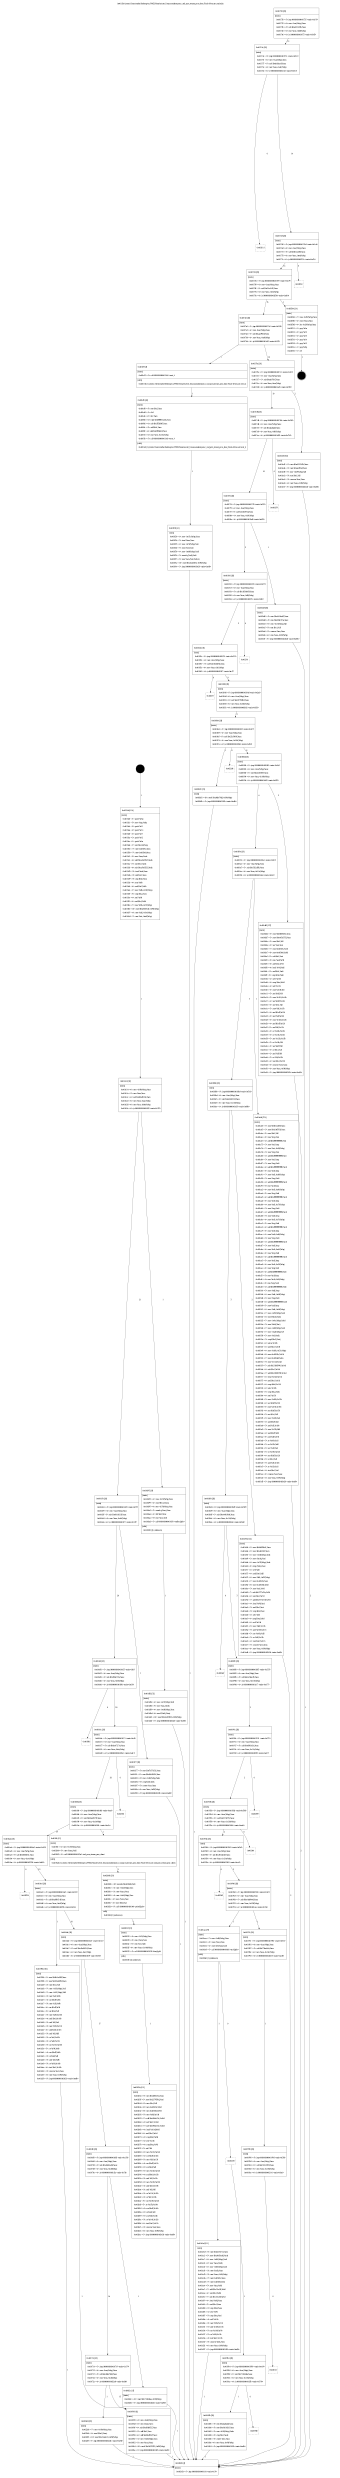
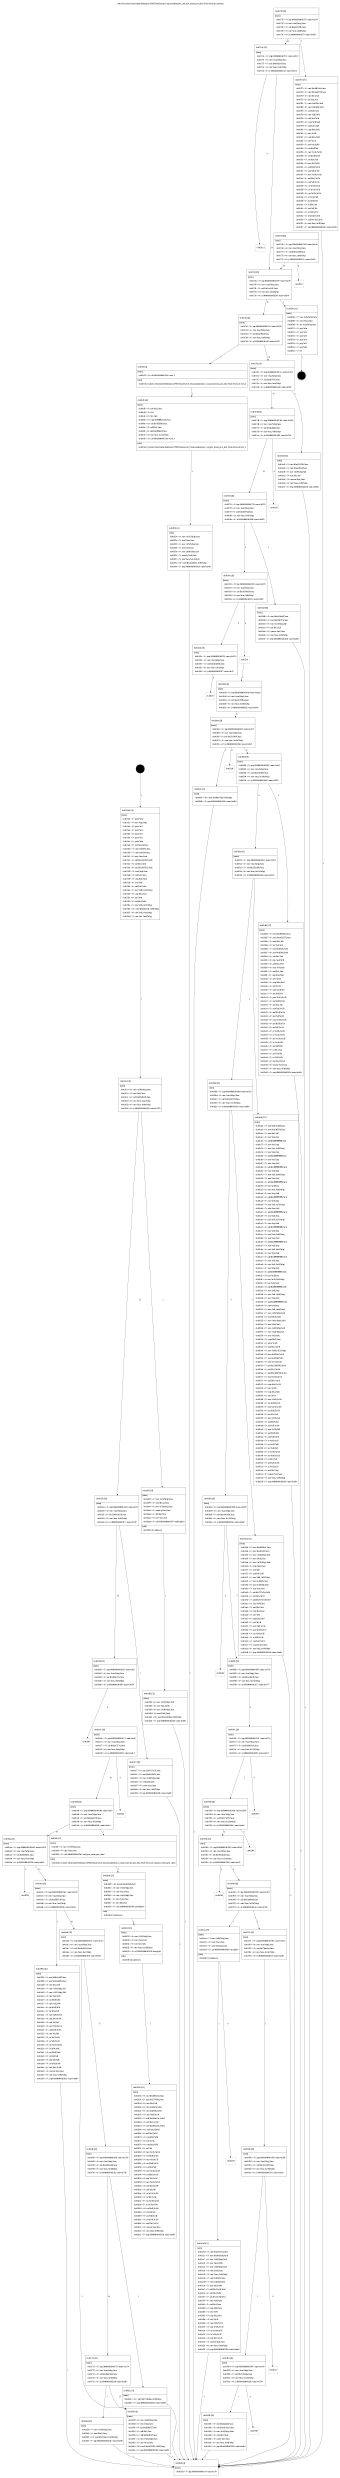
edge "0x40174c [28]" -> "0x401768 [28]": now "0x40174c [28]" -> "0x401784 [28]"
node "0x401f73 [137]": added
edge "0x40182c [28]" -> "0x401848 [28]": now "0x40219c" -> "0x401848 [28]"
edge "0x401650 [28]" -> "0x40166c [28]": removed, label "20"
edge "0x402278" -> "0x4019b4 [28]": now "0x401998 [28]" -> "0x4019b4 [28]"
